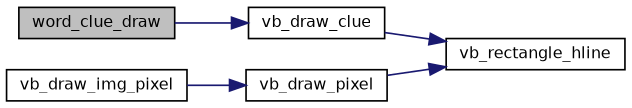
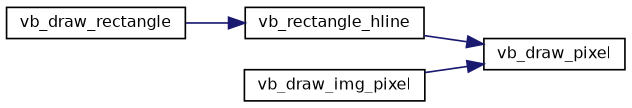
node "word_clue_draw": removed
node "vb_draw_clue": label "vb_draw_clue" -> "vb_draw_rectangle"
edge "vb_draw_pixel" -> "vb_rectangle_hline": reversed
